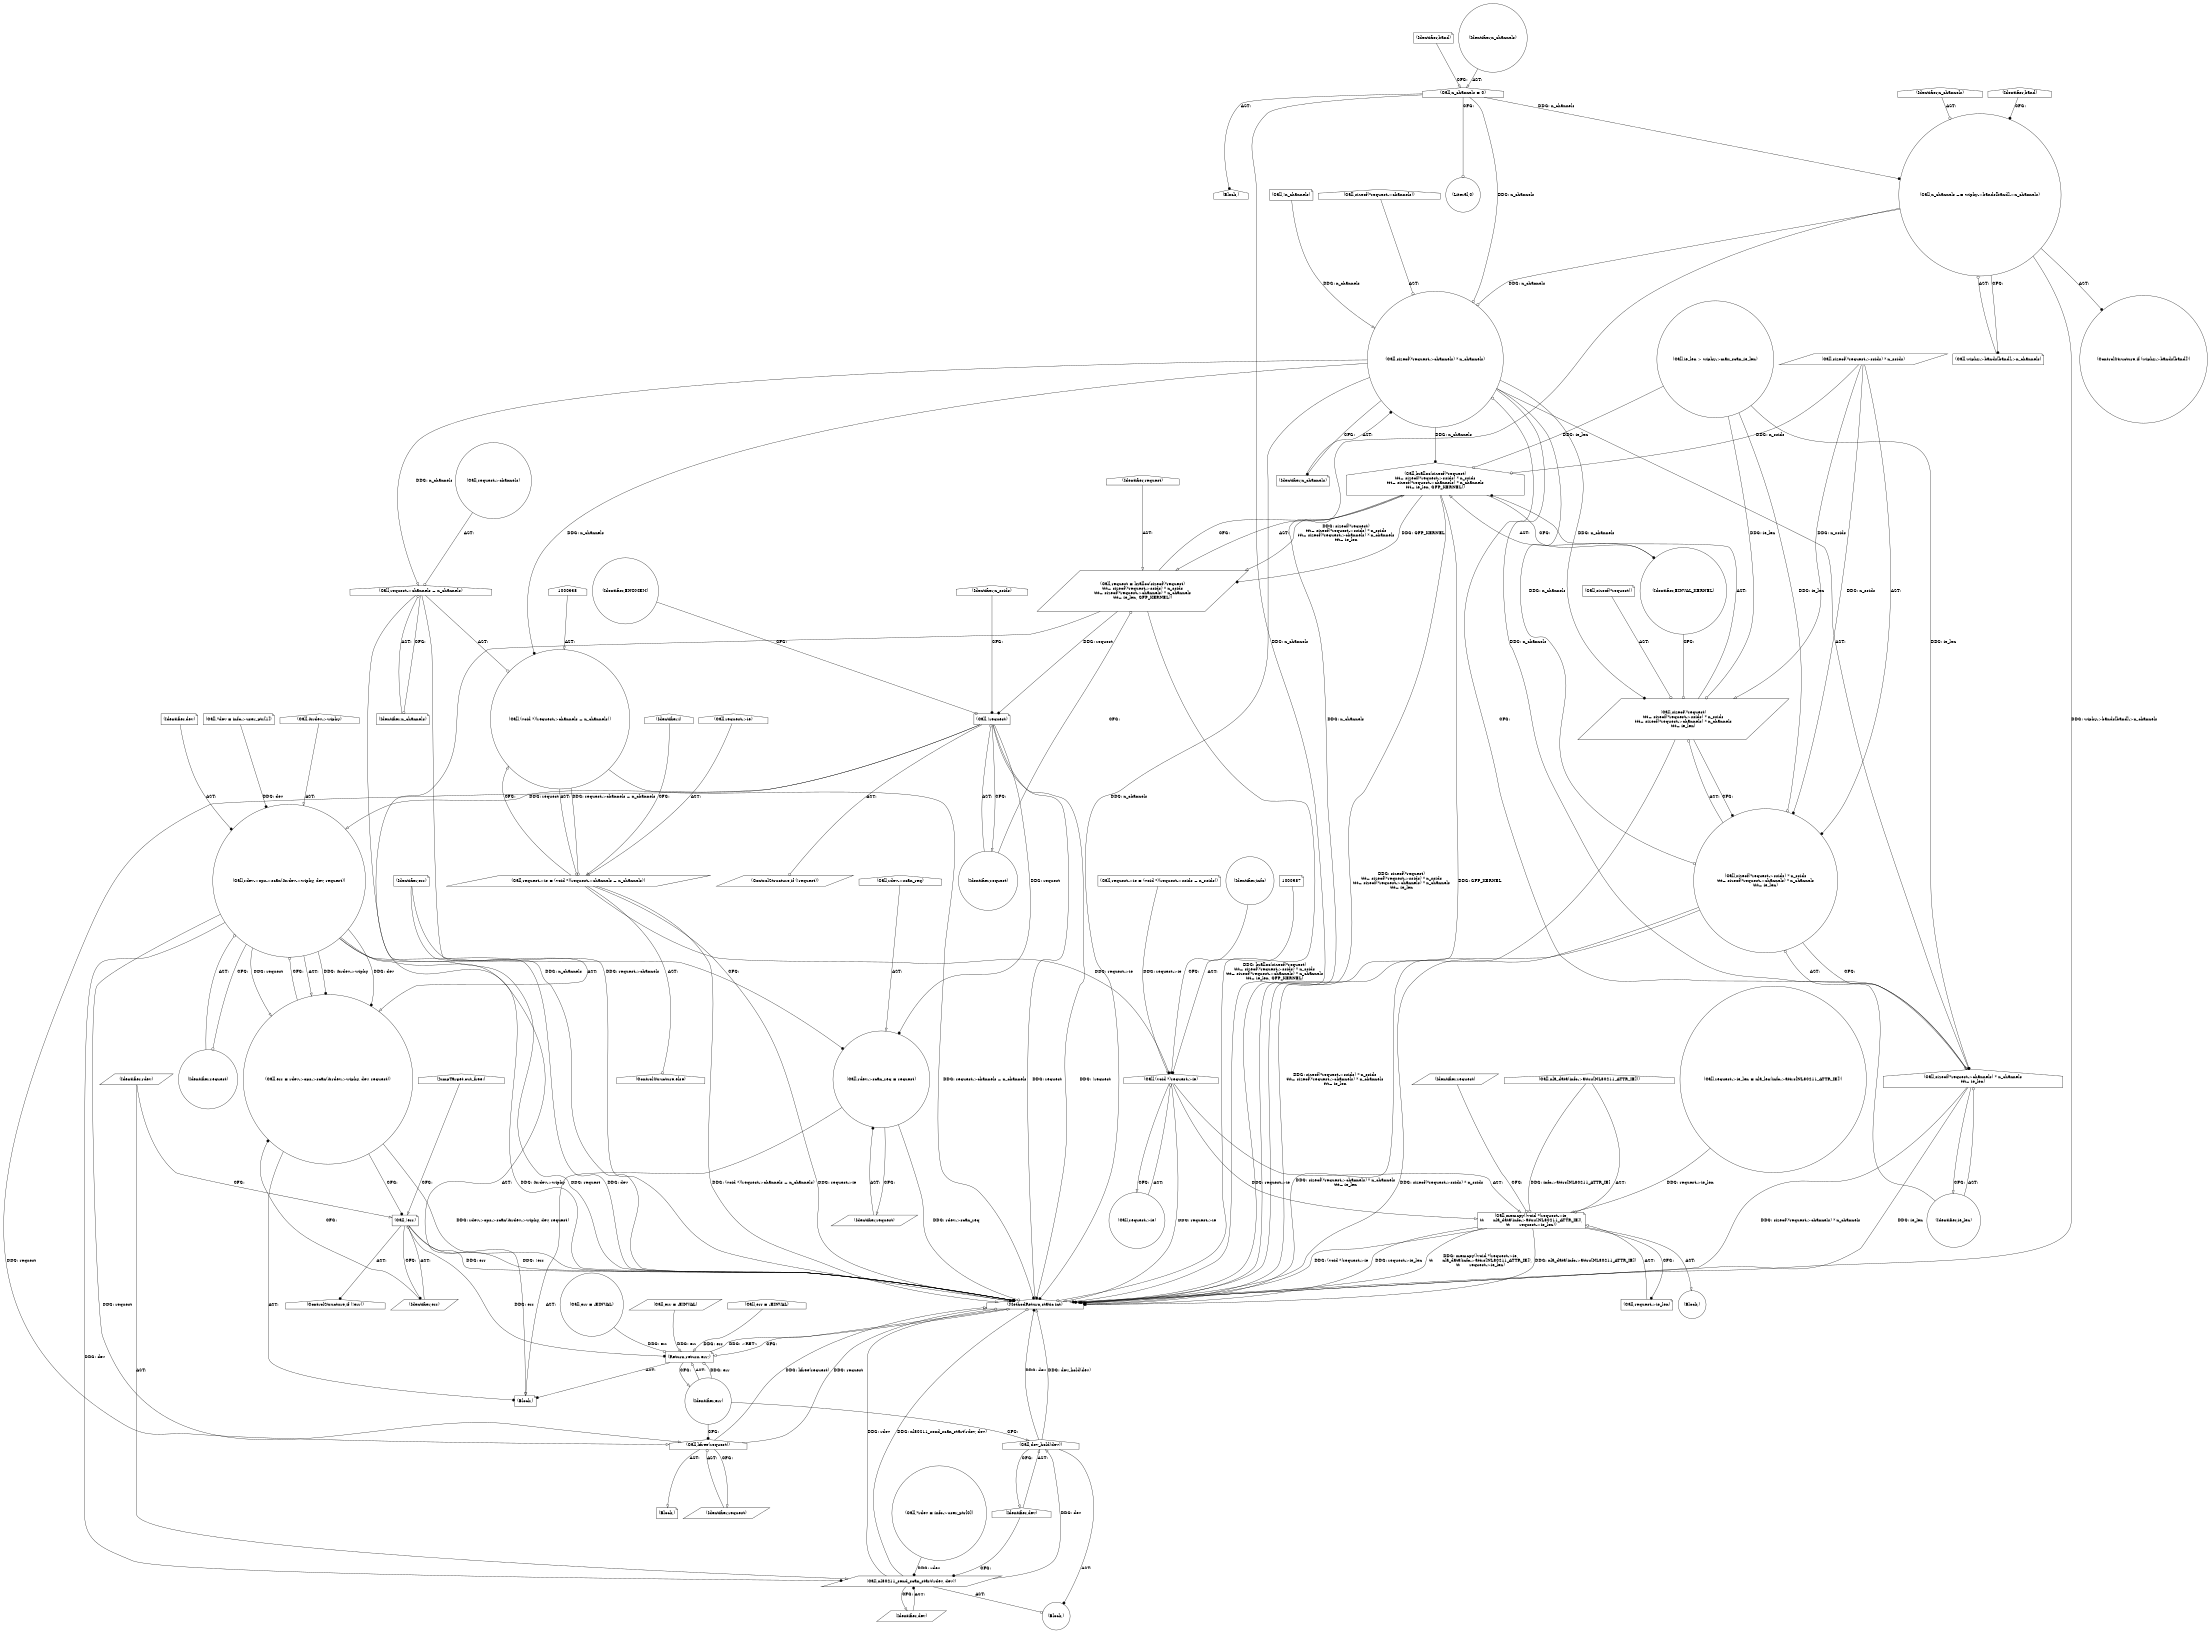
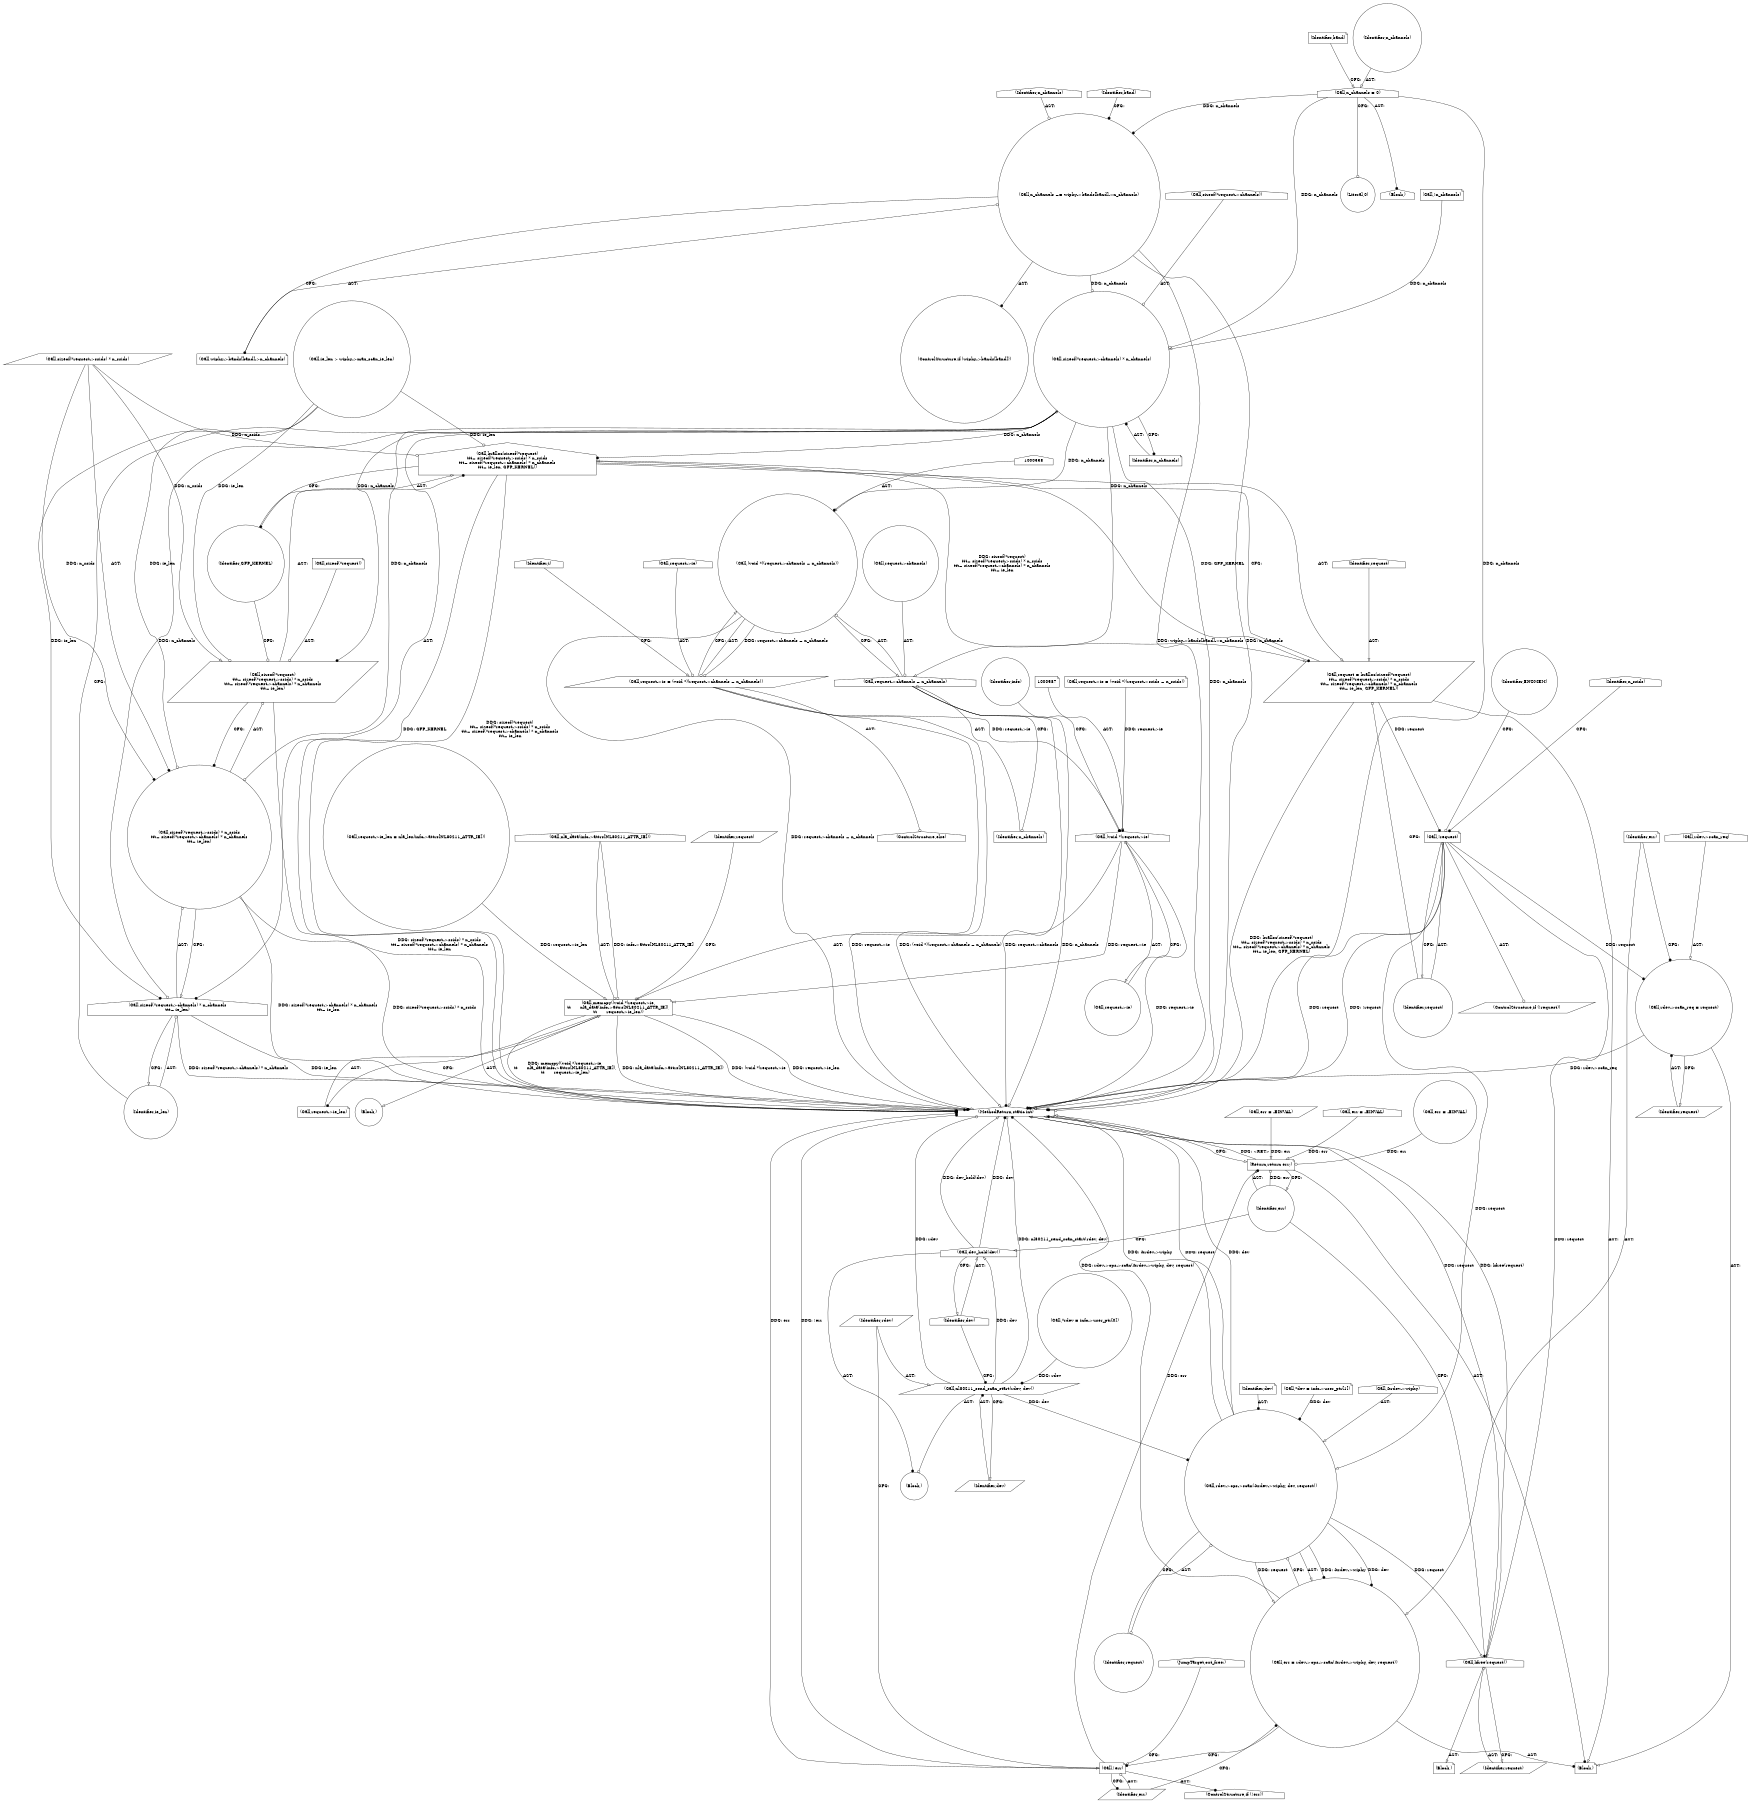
node "(Identifier,EINVAL_KERNEL)": label "(Identifier,EINVAL_KERNEL)" -> "(Identifier,GFP_KERNEL)"
edge "(Call,(void *)(request->channels + n_channels))" -> "(Call,request->channels + n_channels)": added, label "CFG:"
edge "(Call,rdev->ops->scan(&rdev->wiphy, dev, request))" -> "(Call,nl80211_send_scan_start(rdev, dev))": reversed
